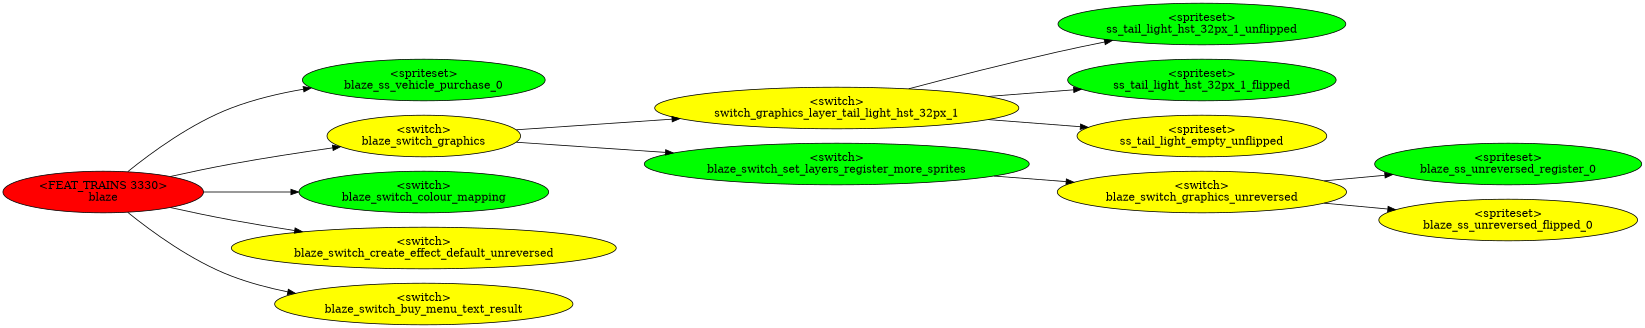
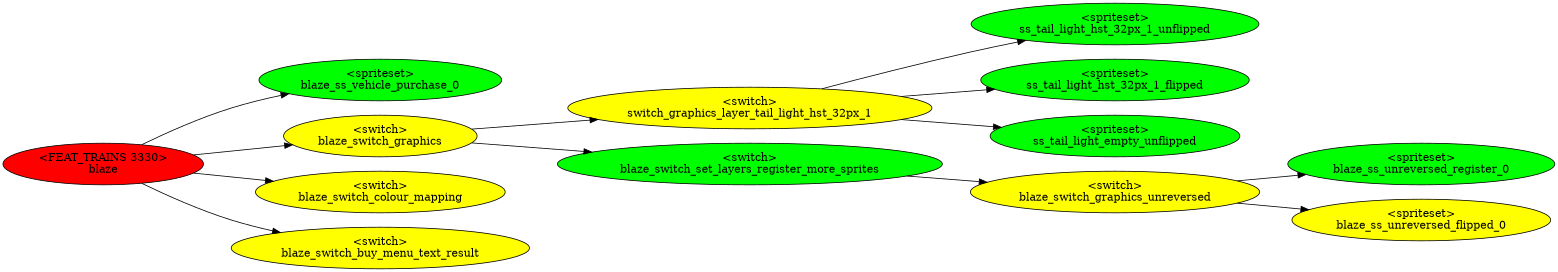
node "<spriteset> ss_tail_light_empty_unflipped": fillcolor yellow -> green
node "<switch> blaze_switch_colour_mapping": fillcolor green -> yellow
node "<switch> blaze_switch_create_effect_default_unreversed": removed
